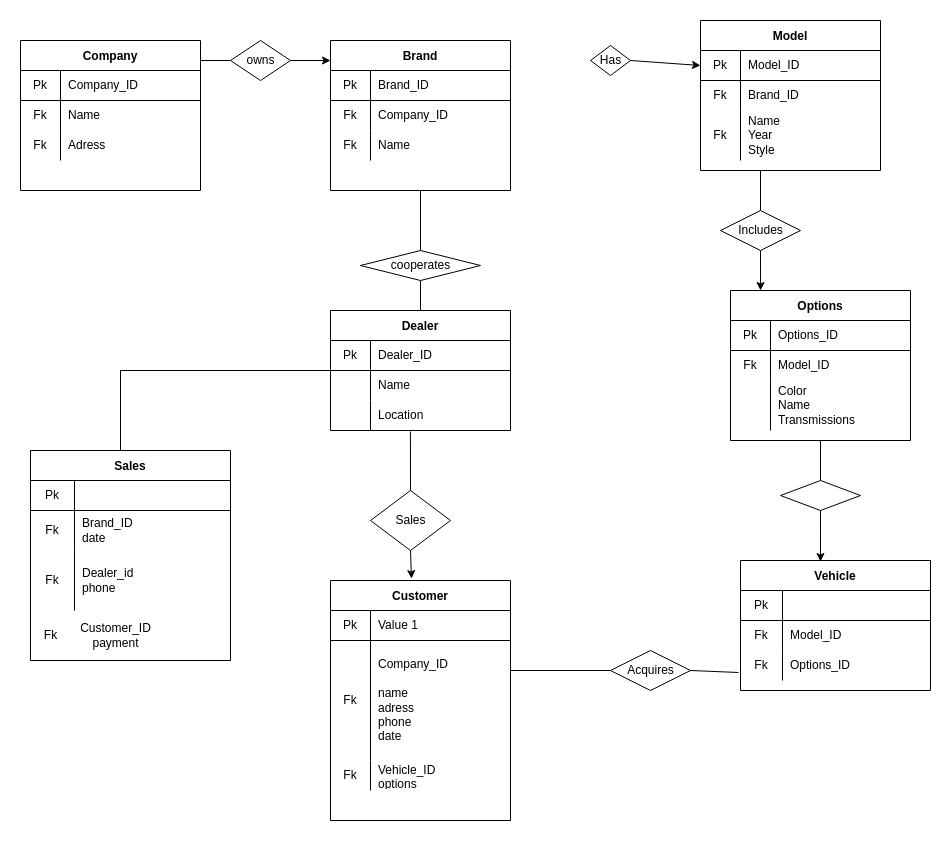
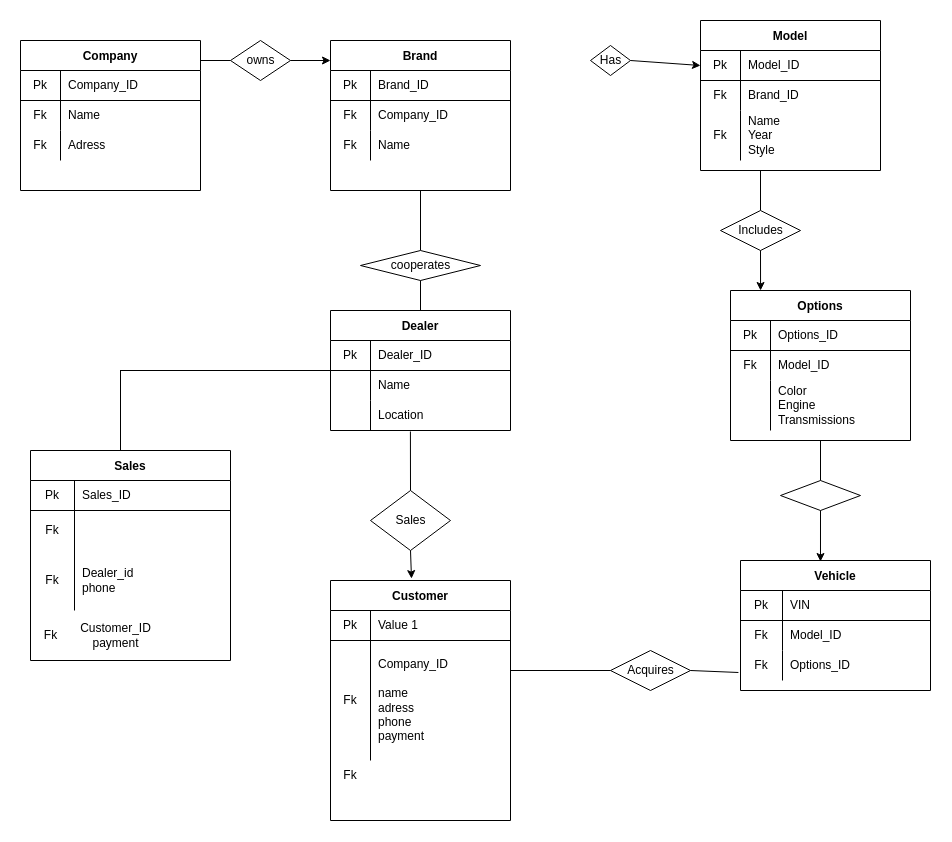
node "Color Name Transmissions": label "Color Name Transmissions" -> "Color Engine Transmissions"
node "Sales_ID": added
node "Brand_ID date": removed
node "VIN": added
node "Company_ID name adress phone date": label "Company_ID name adress phone date" -> "Company_ID name adress phone payment"
node "Vehicle_ID options": removed
